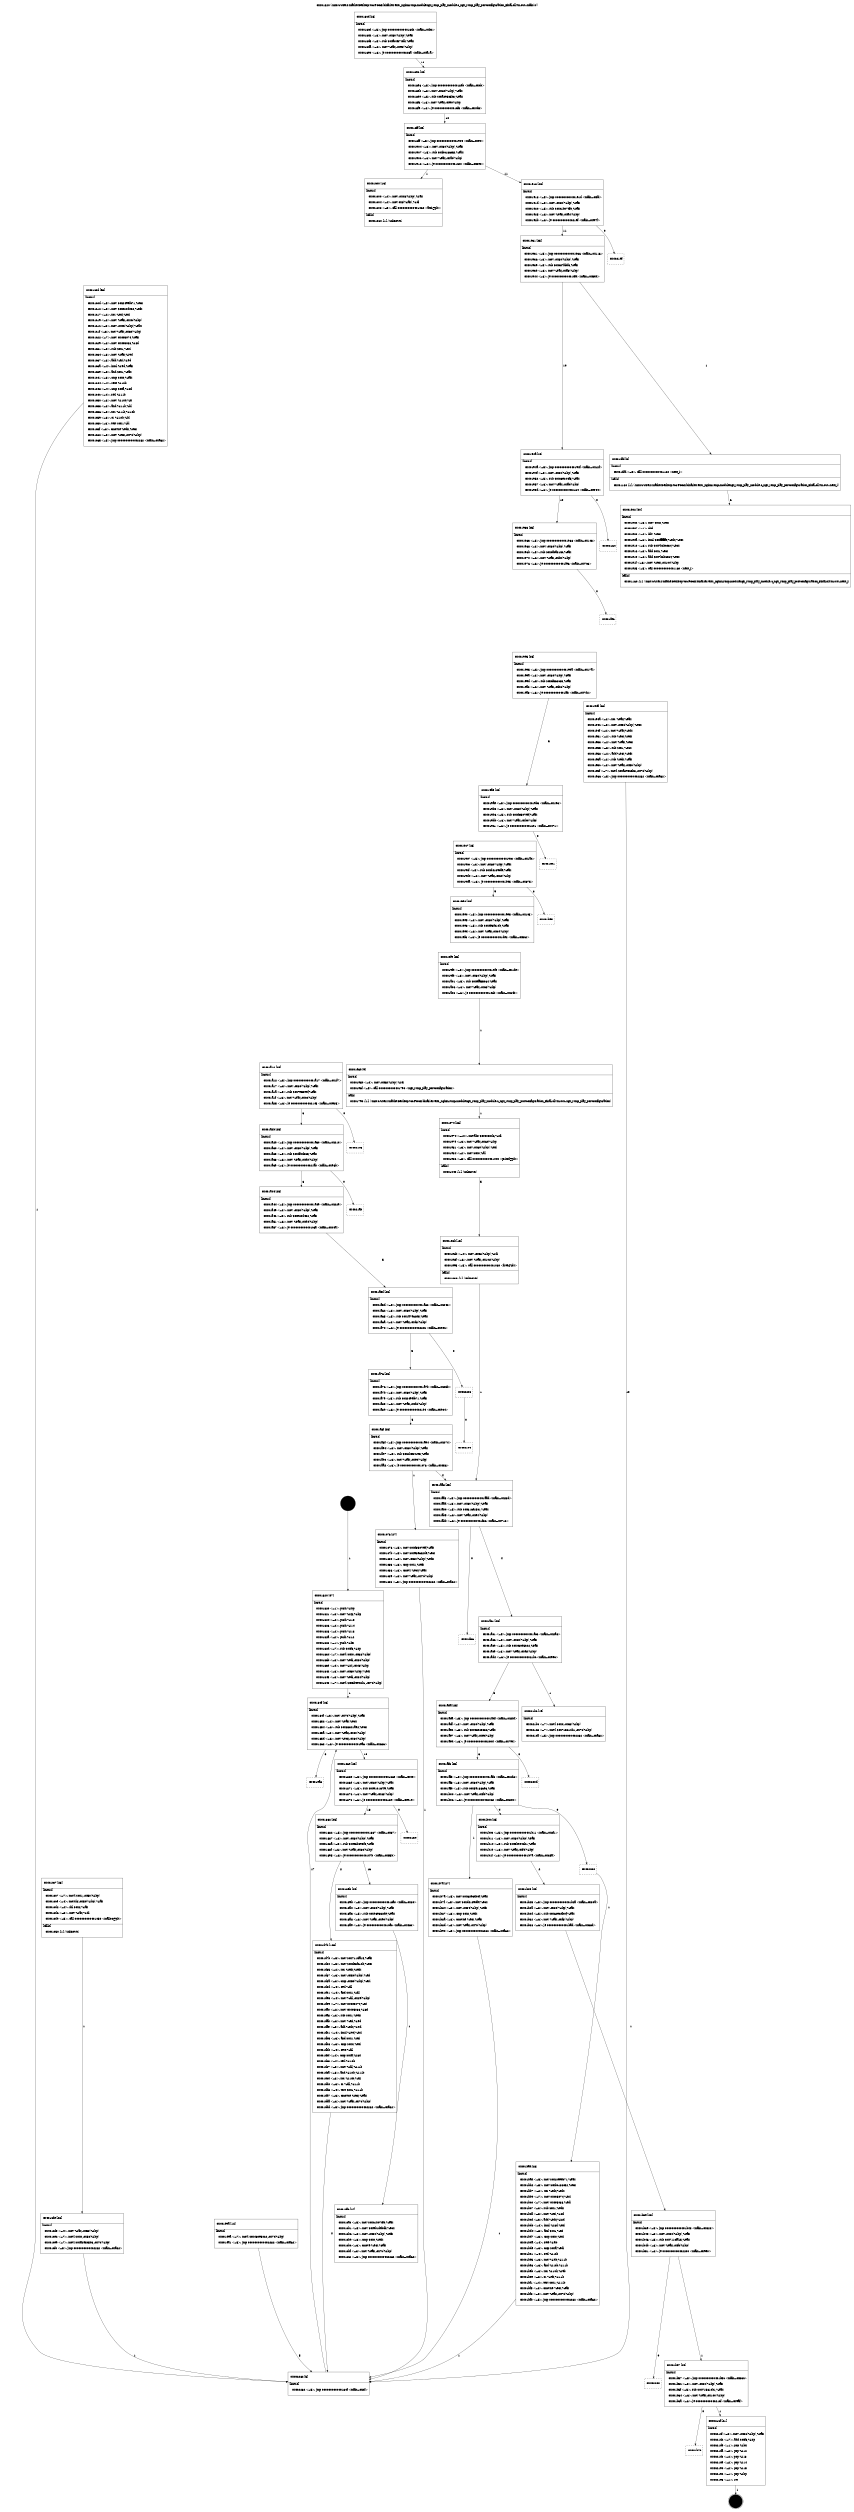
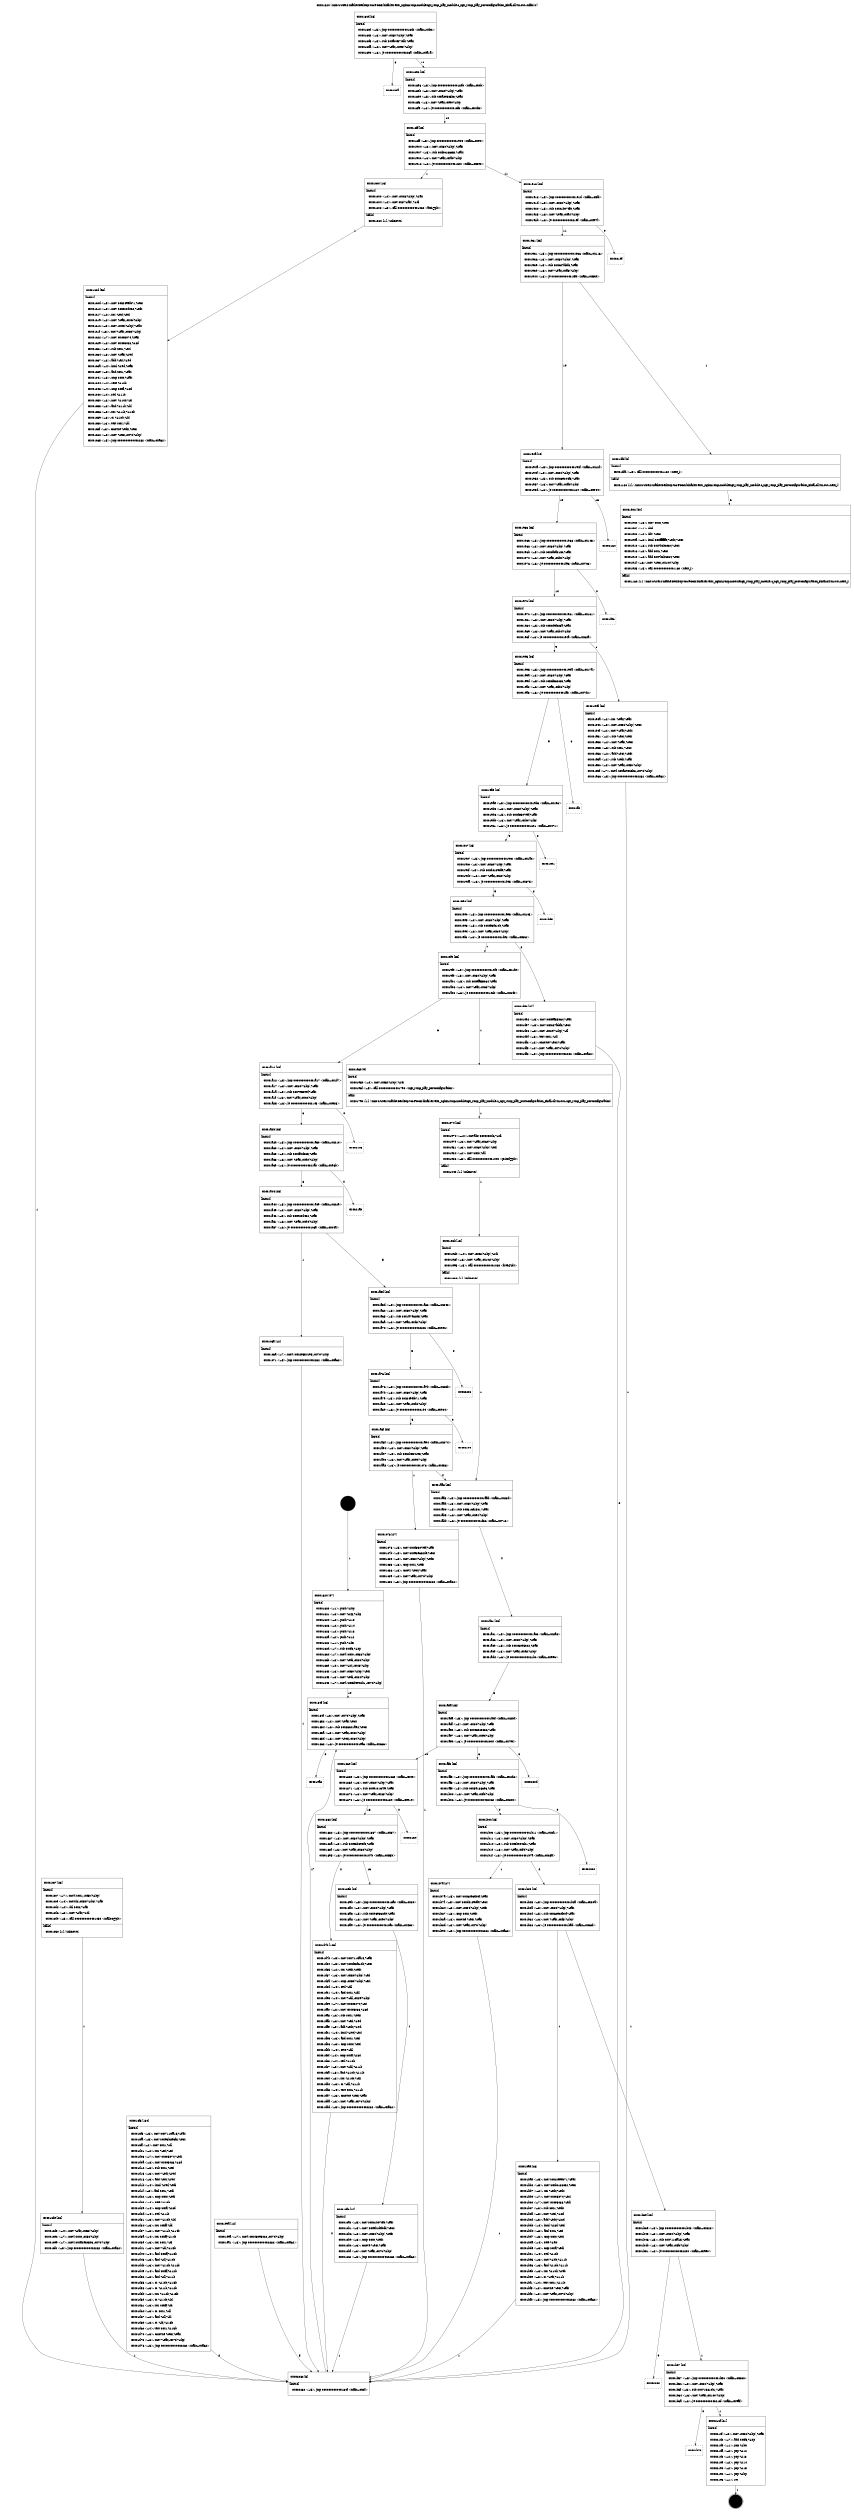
node "0x40223a": added
edge "0x401c00 [13]" -> "0x401c0d [93]": added, label "1"
edge "0x40194a [25]" -> "0x402164": label " 0" -> " 16"
node "0x40197c [25]": added
node "0x401ff2": added
edge "0x4019ae [25]" -> "0x4019c7 [25]": added, label "9"
edge "0x4019e0 [25]" -> "0x4019f9 [25]": added, label "7"
edge "0x4019f9 [25]" -> "0x401a12 [25]": added, label "6"
node "0x401de2 [27]": added
edge "0x401e74 [23]" -> "0x401e8b [15]": label " 5" -> " 1"
node "0x401c6a [12]": added
edge "0x401e4a [33]" -> "0x402282 [5]": label " 10" -> " 1"
edge "0x40220c" -> "0x4021e4": now "0x401a76 [25]" -> "0x4021e4"
node "0x401f36": removed
edge "0x401820 [47]" -> "0x40184f [26]": label " 1" -> " 14"
node "0x4021bc [19]": removed
edge "0x40184f [26]" -> "0x401869 [25]": now "0x401ada [25]" -> "0x401869 [25]"
edge "0x401af3 [25]" -> "0x401b7a [27]": now "0x401b0c [25]" -> "0x401b7a [27]"
edge "0x402060" -> "0x401bad [83]": now "0x401b25 [25]" -> "0x401bad [83]"
node "0x401cf5 [134]": added
edge "0x401cac [27]" -> "0x402282 [5]": added, label "1"
